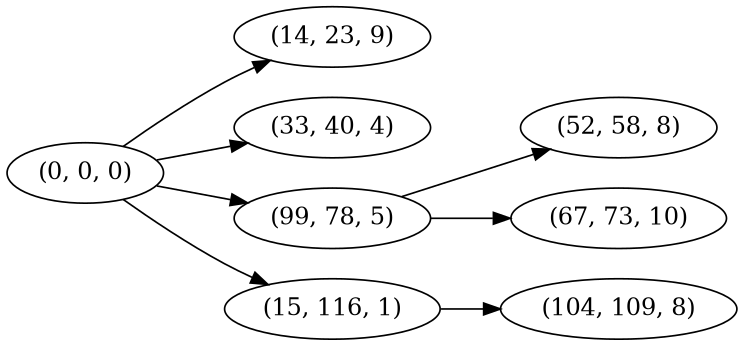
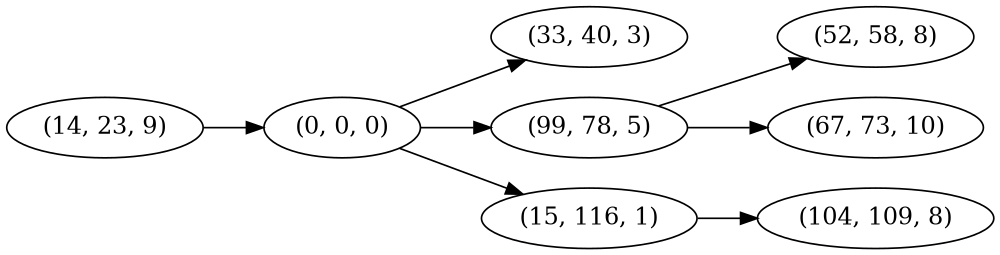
edge "(0, 0, 0)" -> "(14, 23, 9)": reversed
node "(33, 40, 4)": label "(33, 40, 4)" -> "(33, 40, 3)"
